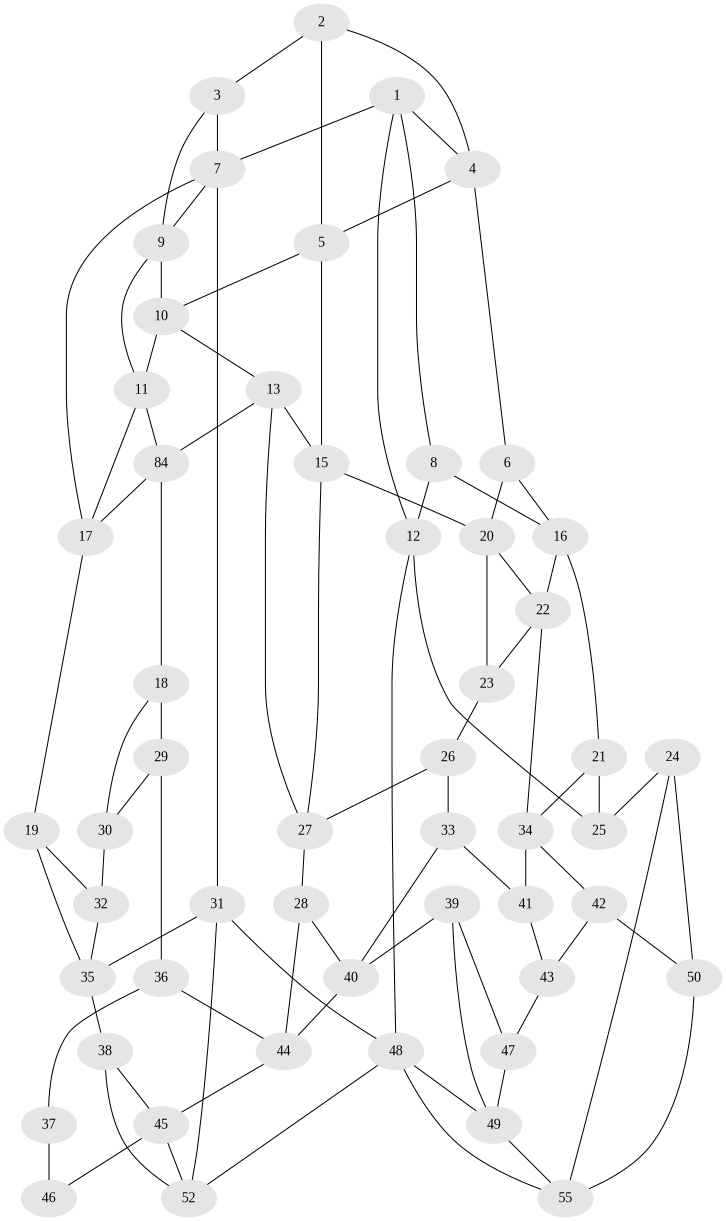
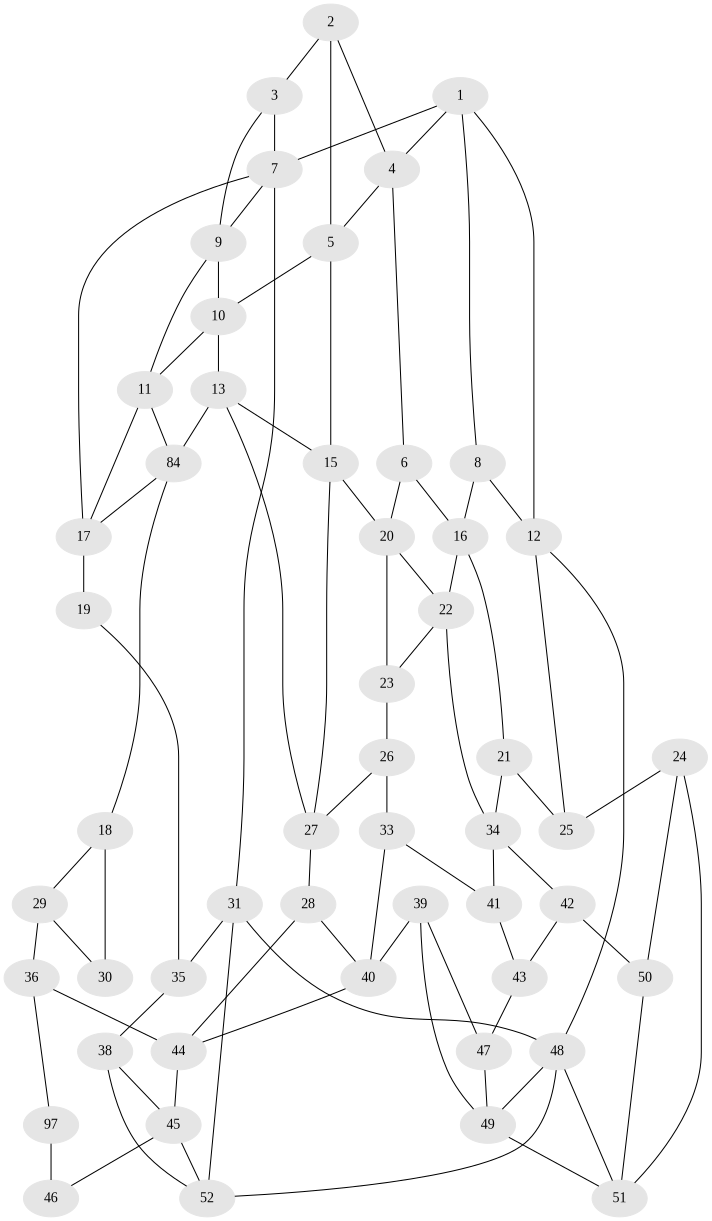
node "32": removed
node "37": label "37" -> "97"
node "55": label "55" -> "51"
